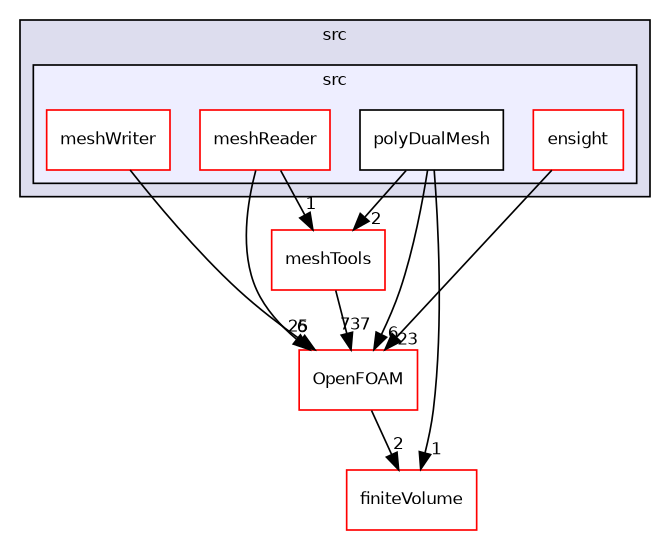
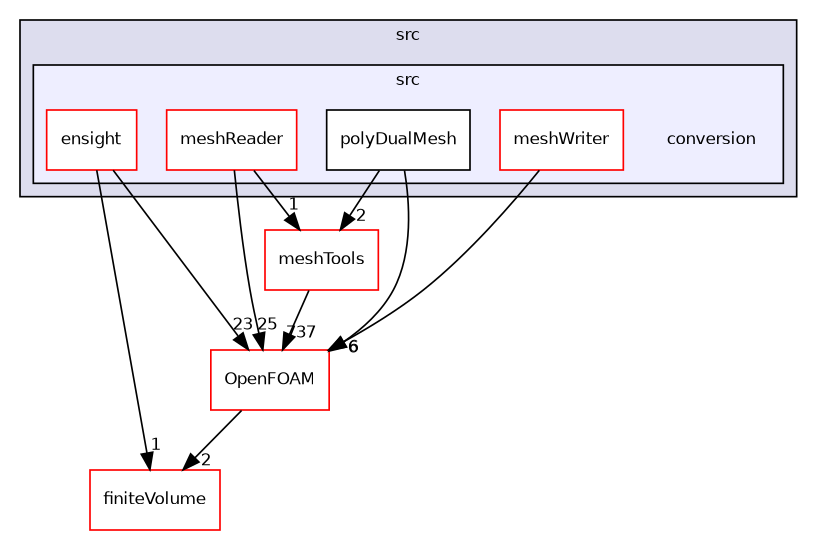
node "conversion": added
edge "polyDualMesh" -> "finiteVolume": now "ensight" -> "finiteVolume"
